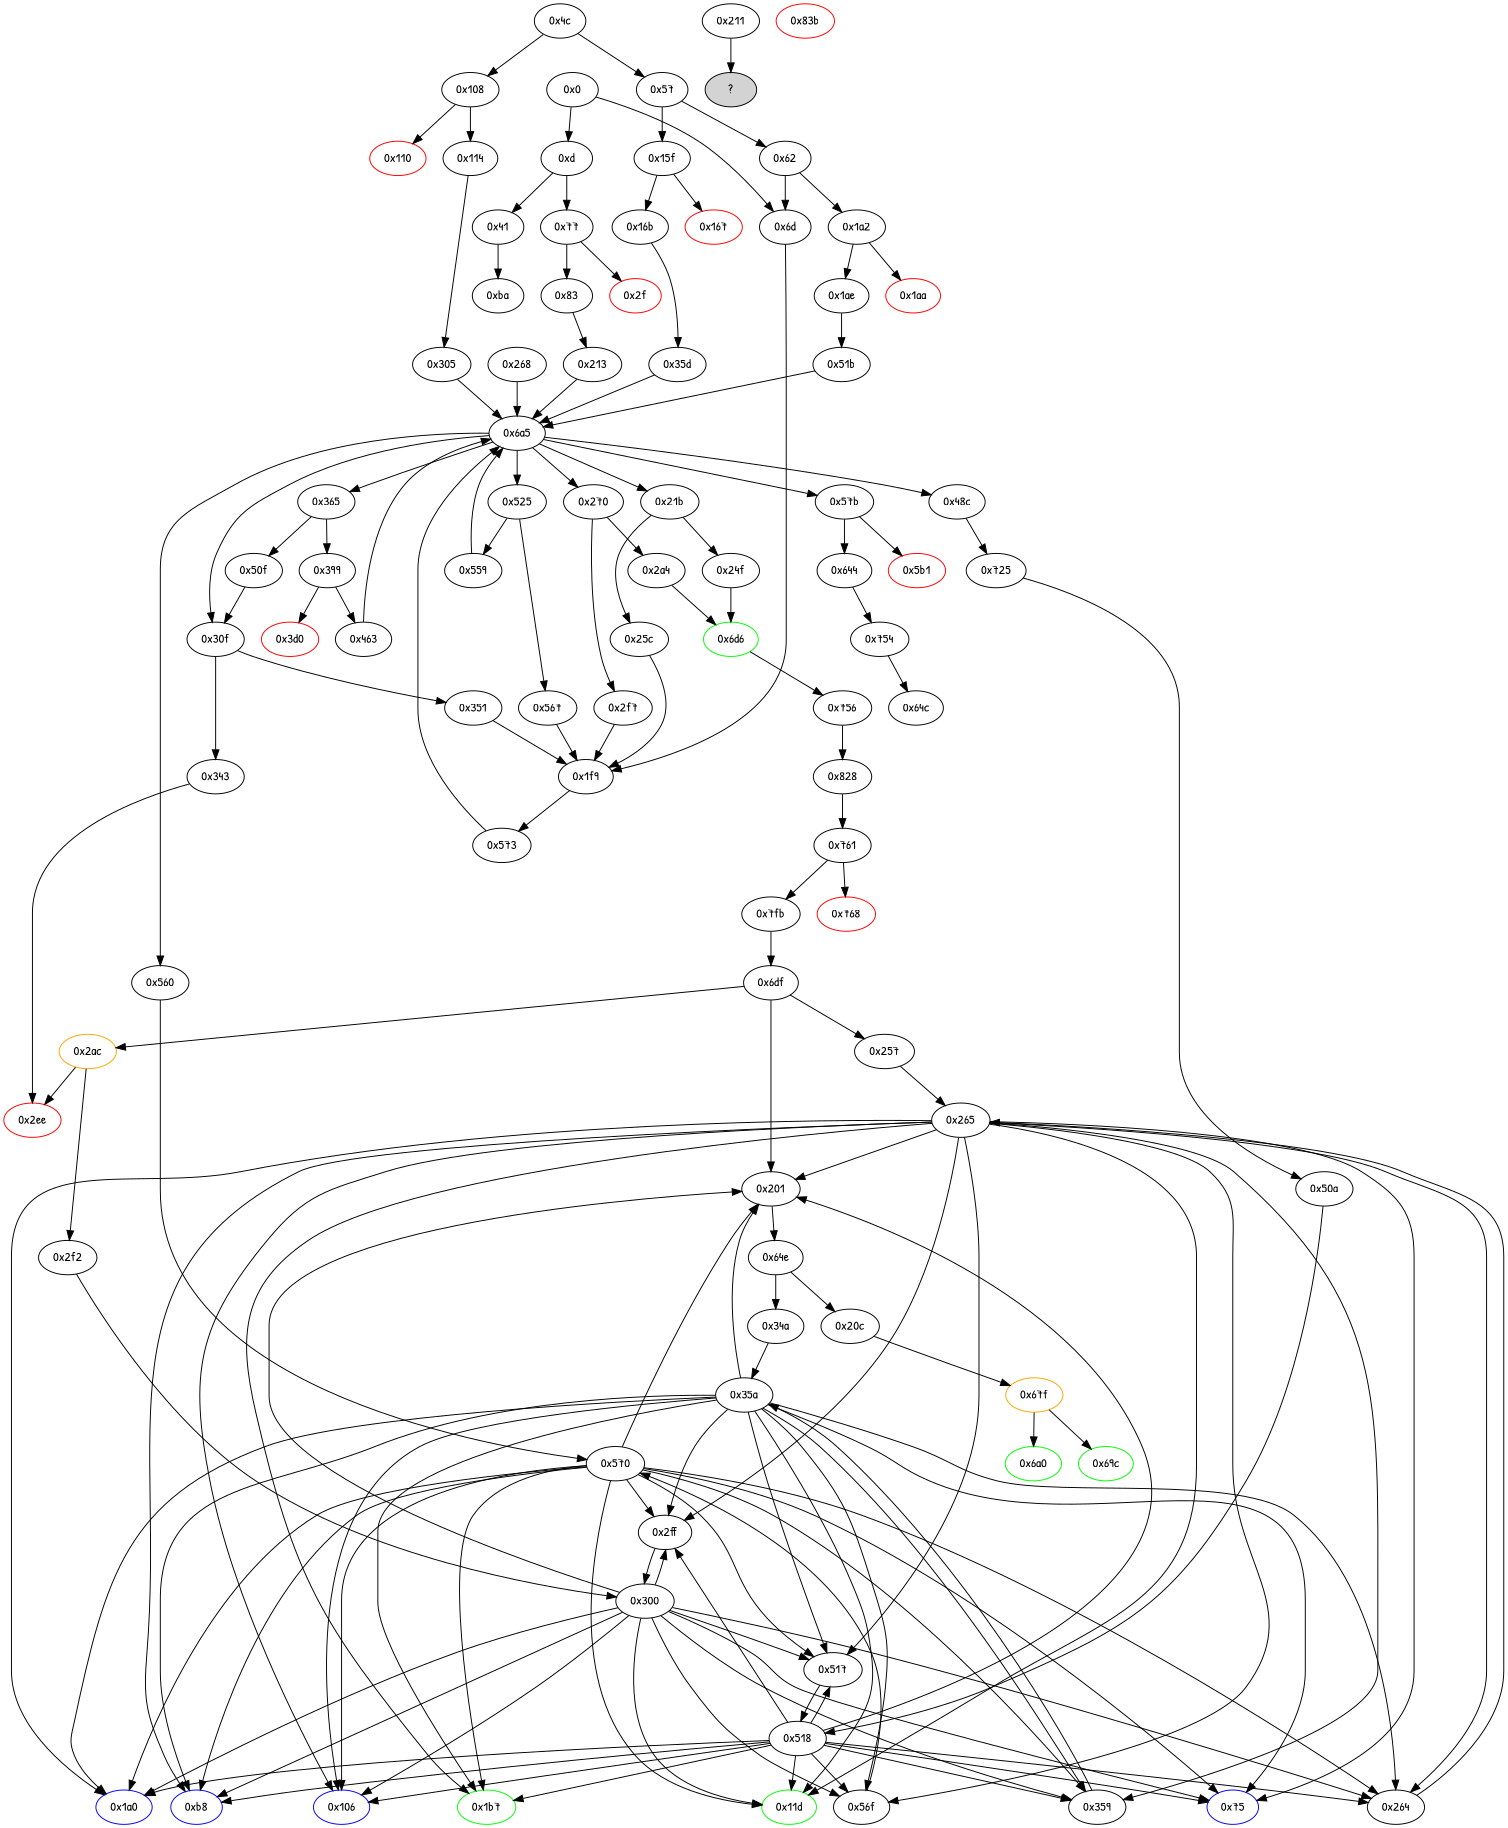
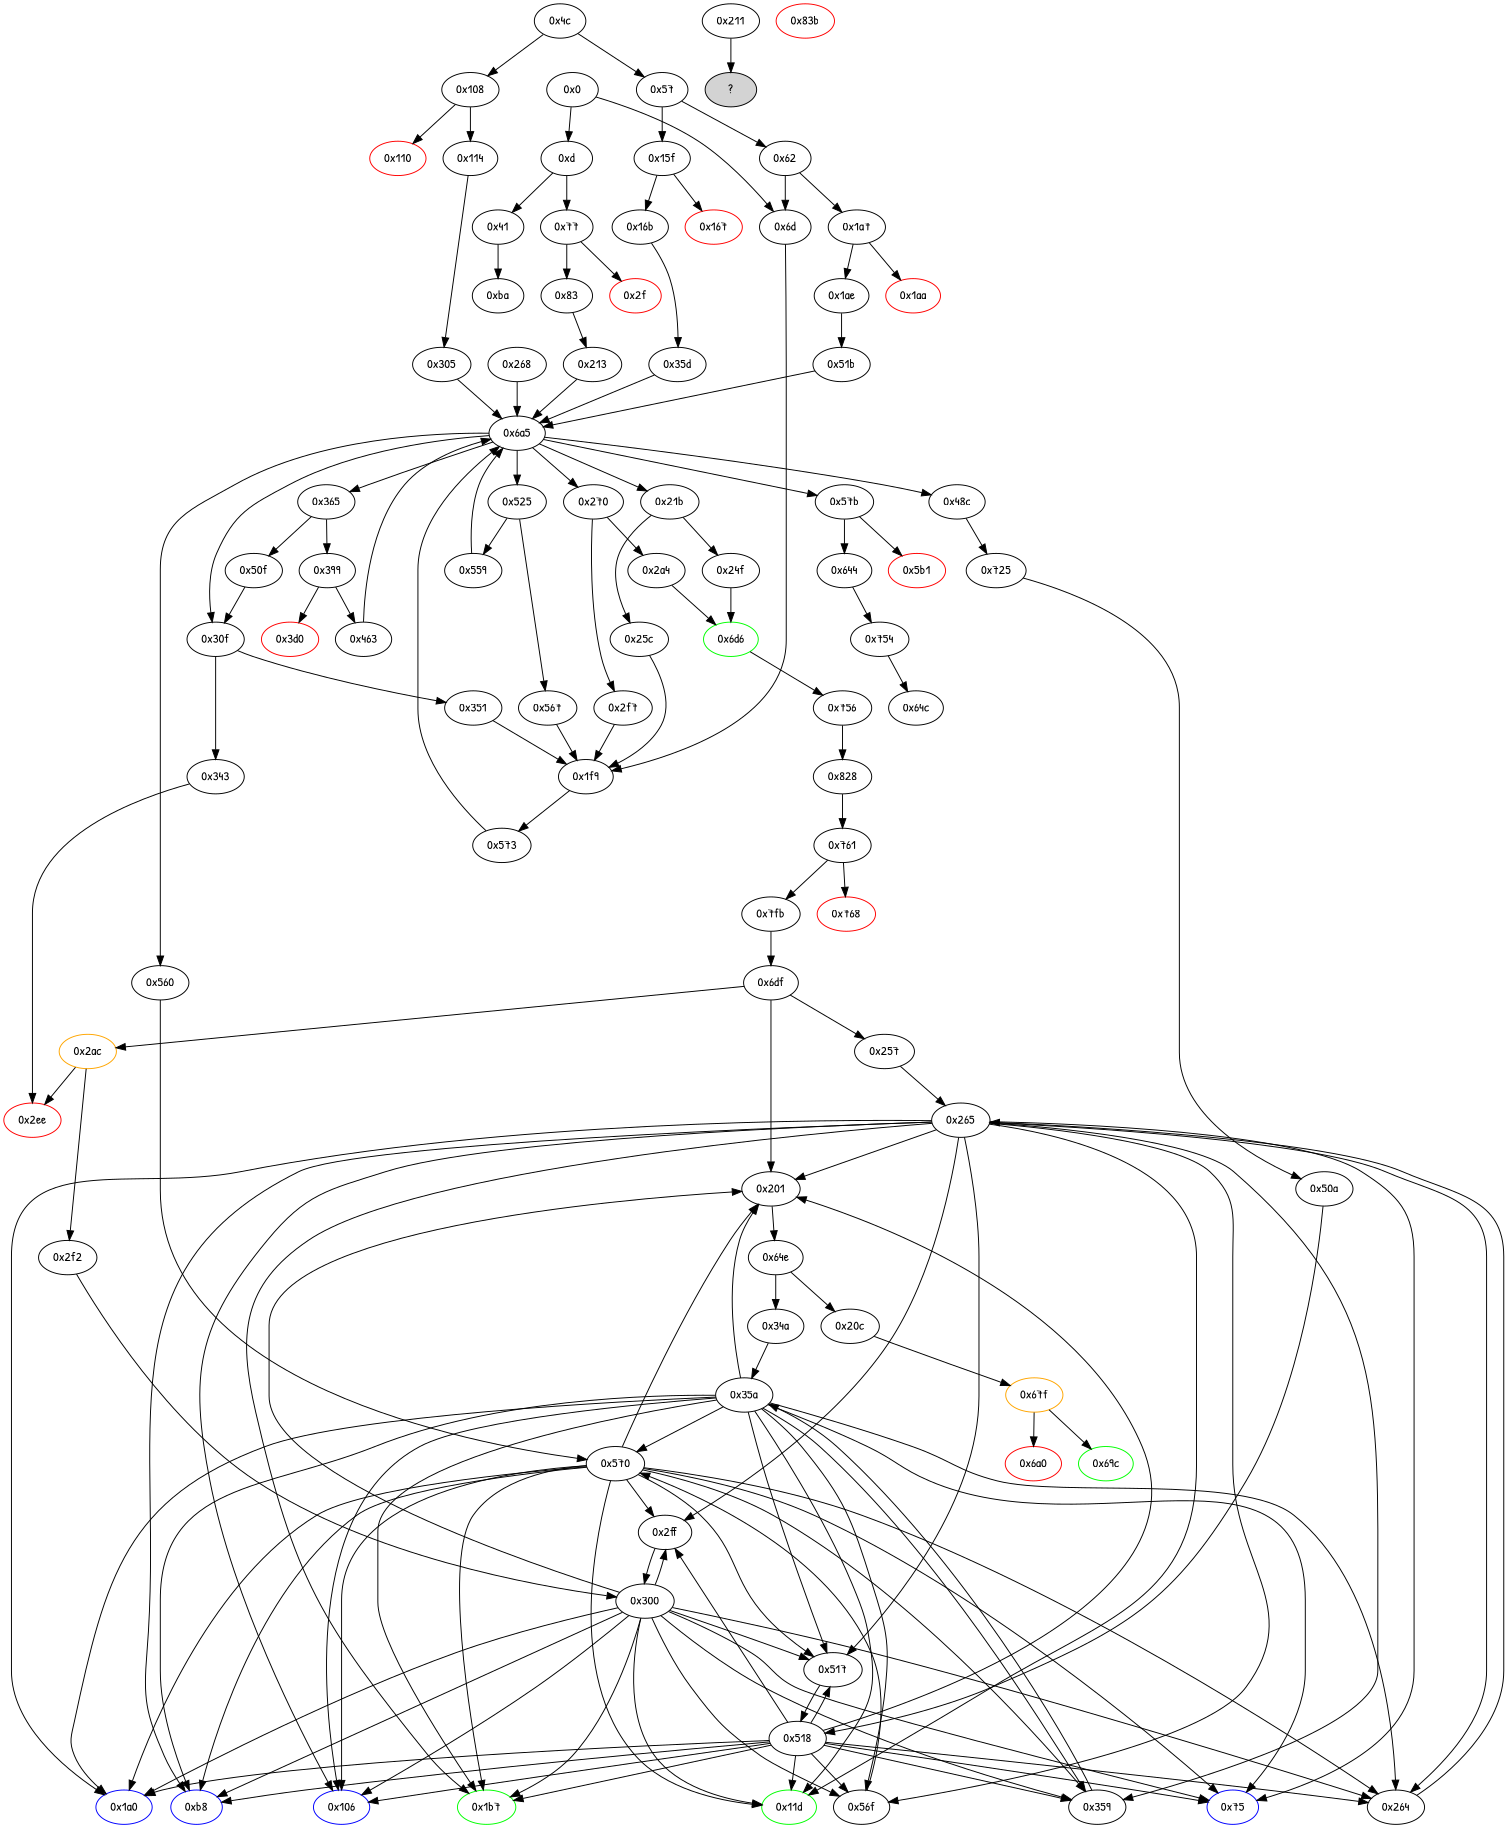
node "0x1a2": label "0x1a2" -> "0x1a7"
edge "0x35a" -> "0x2ff": now "0x35a" -> "0x570"
node "0x6a0": color green -> red
edge "0x300" -> "0x1b7": added
